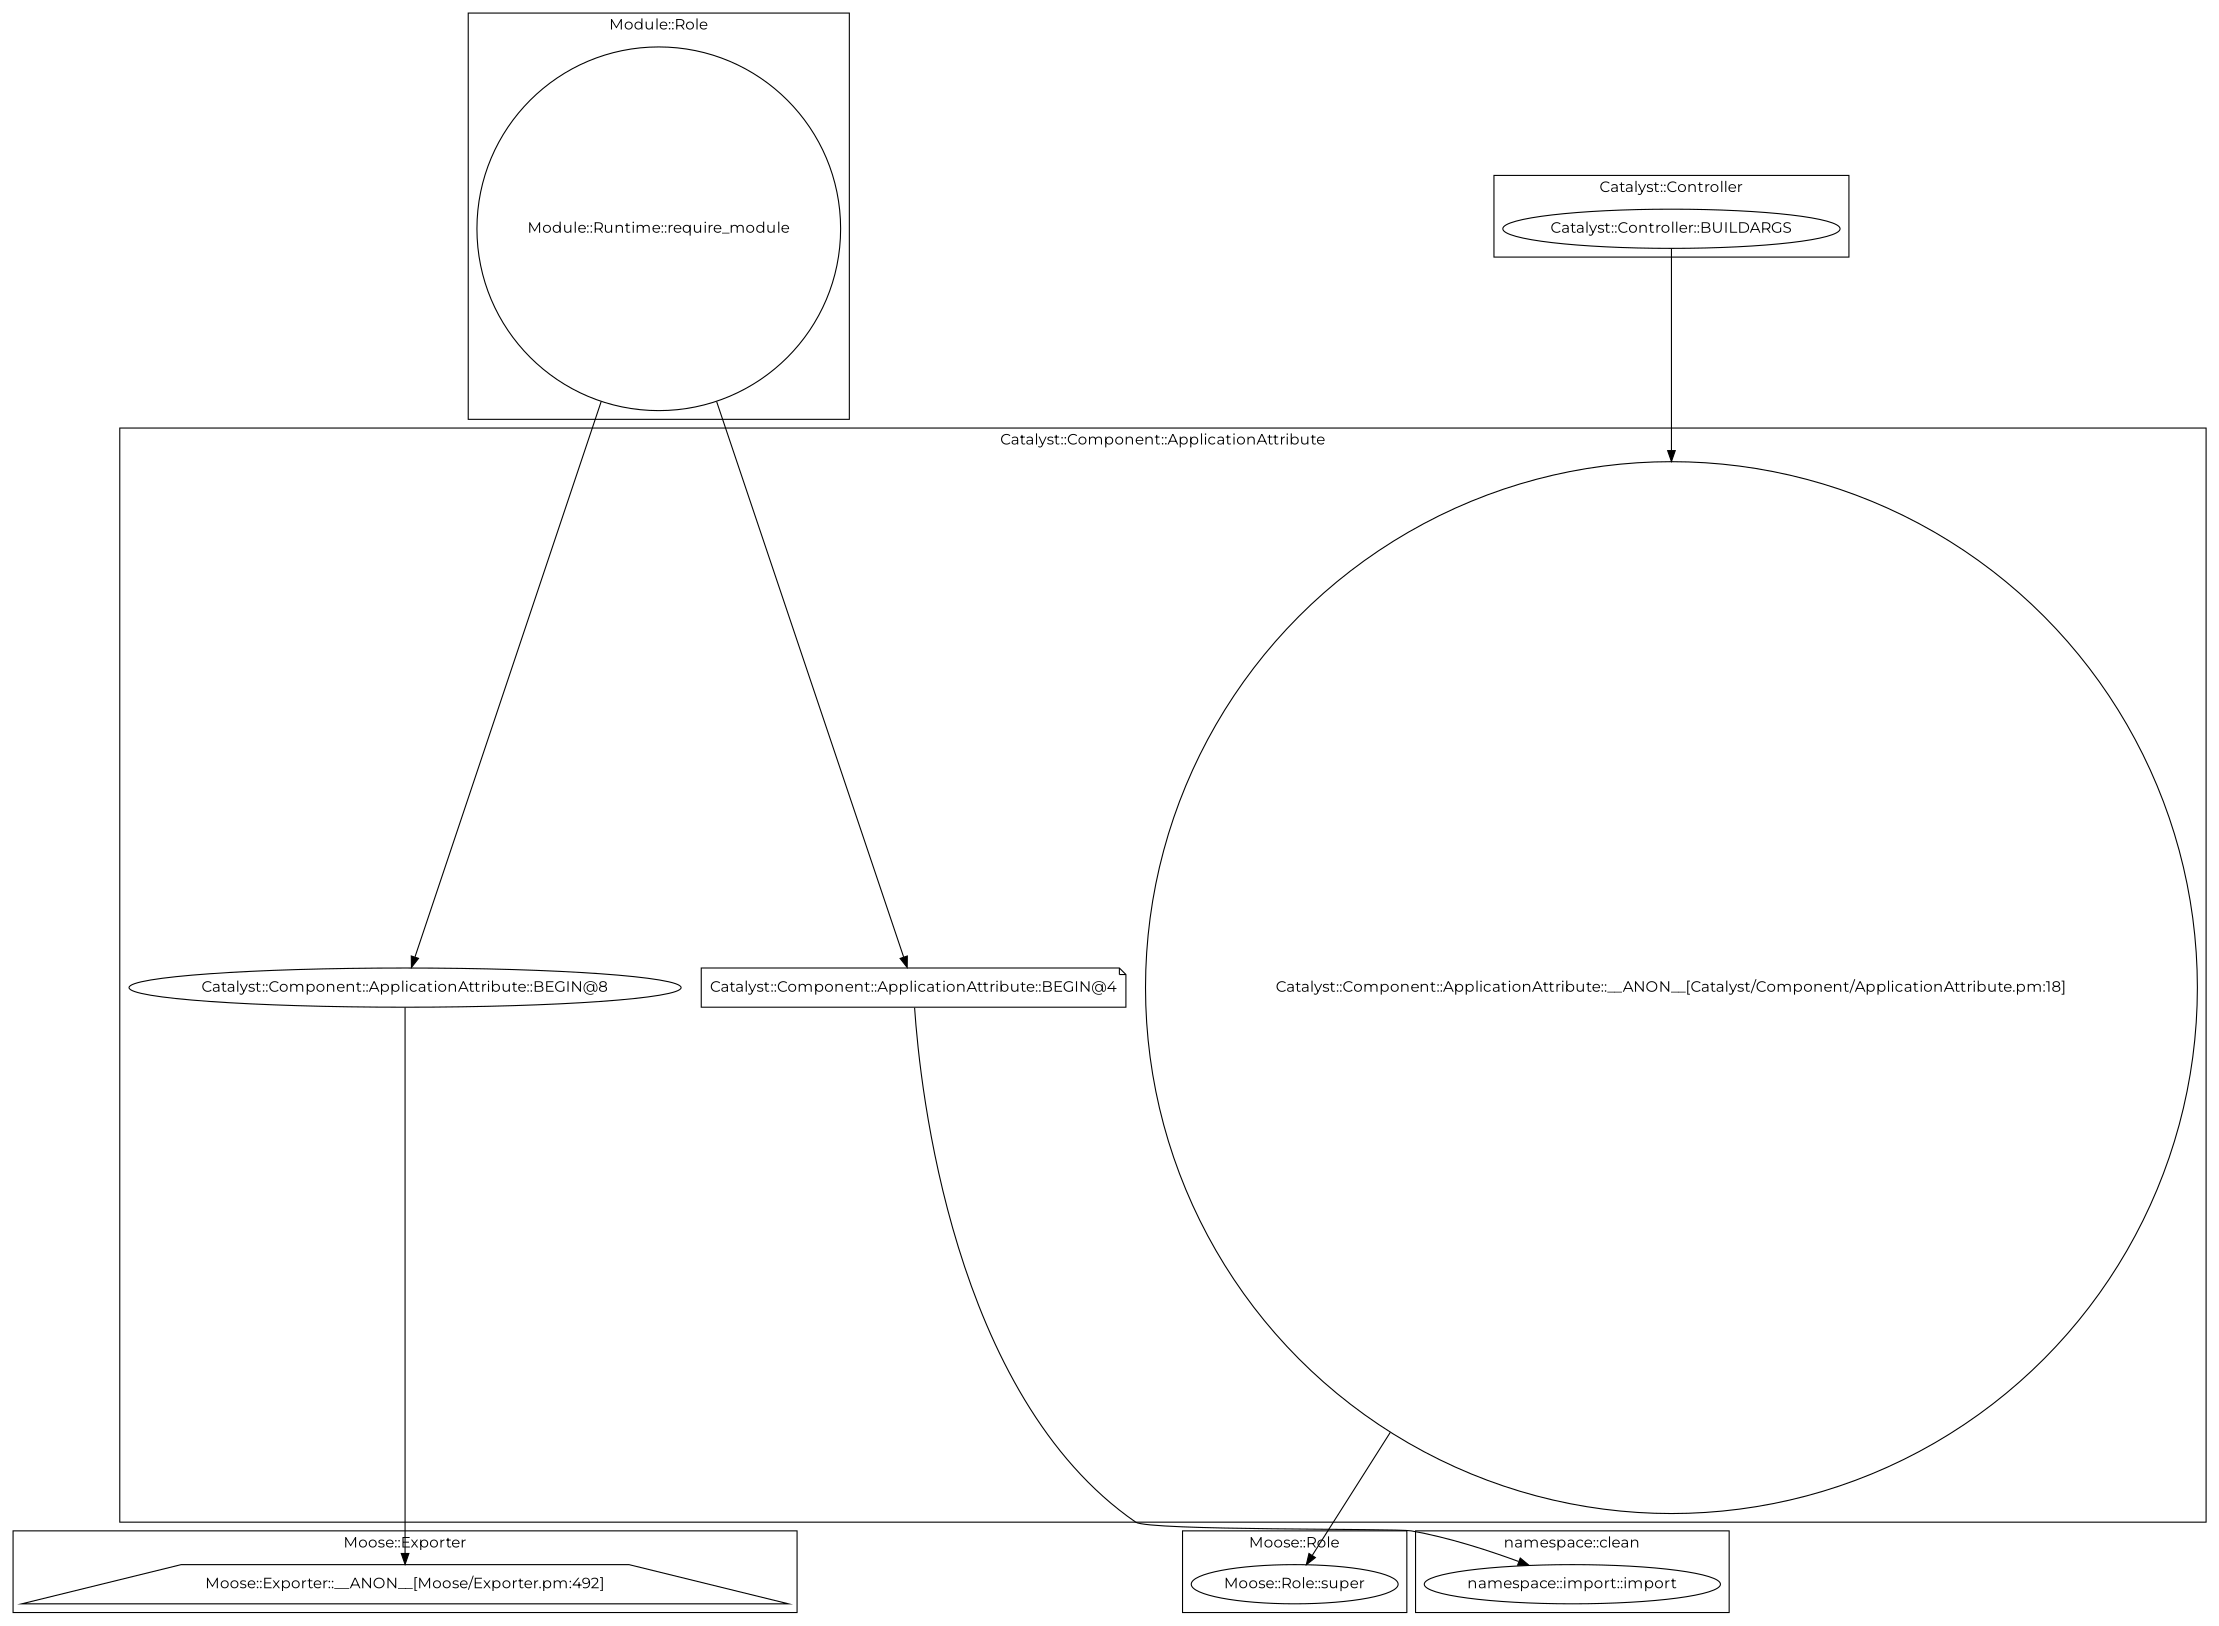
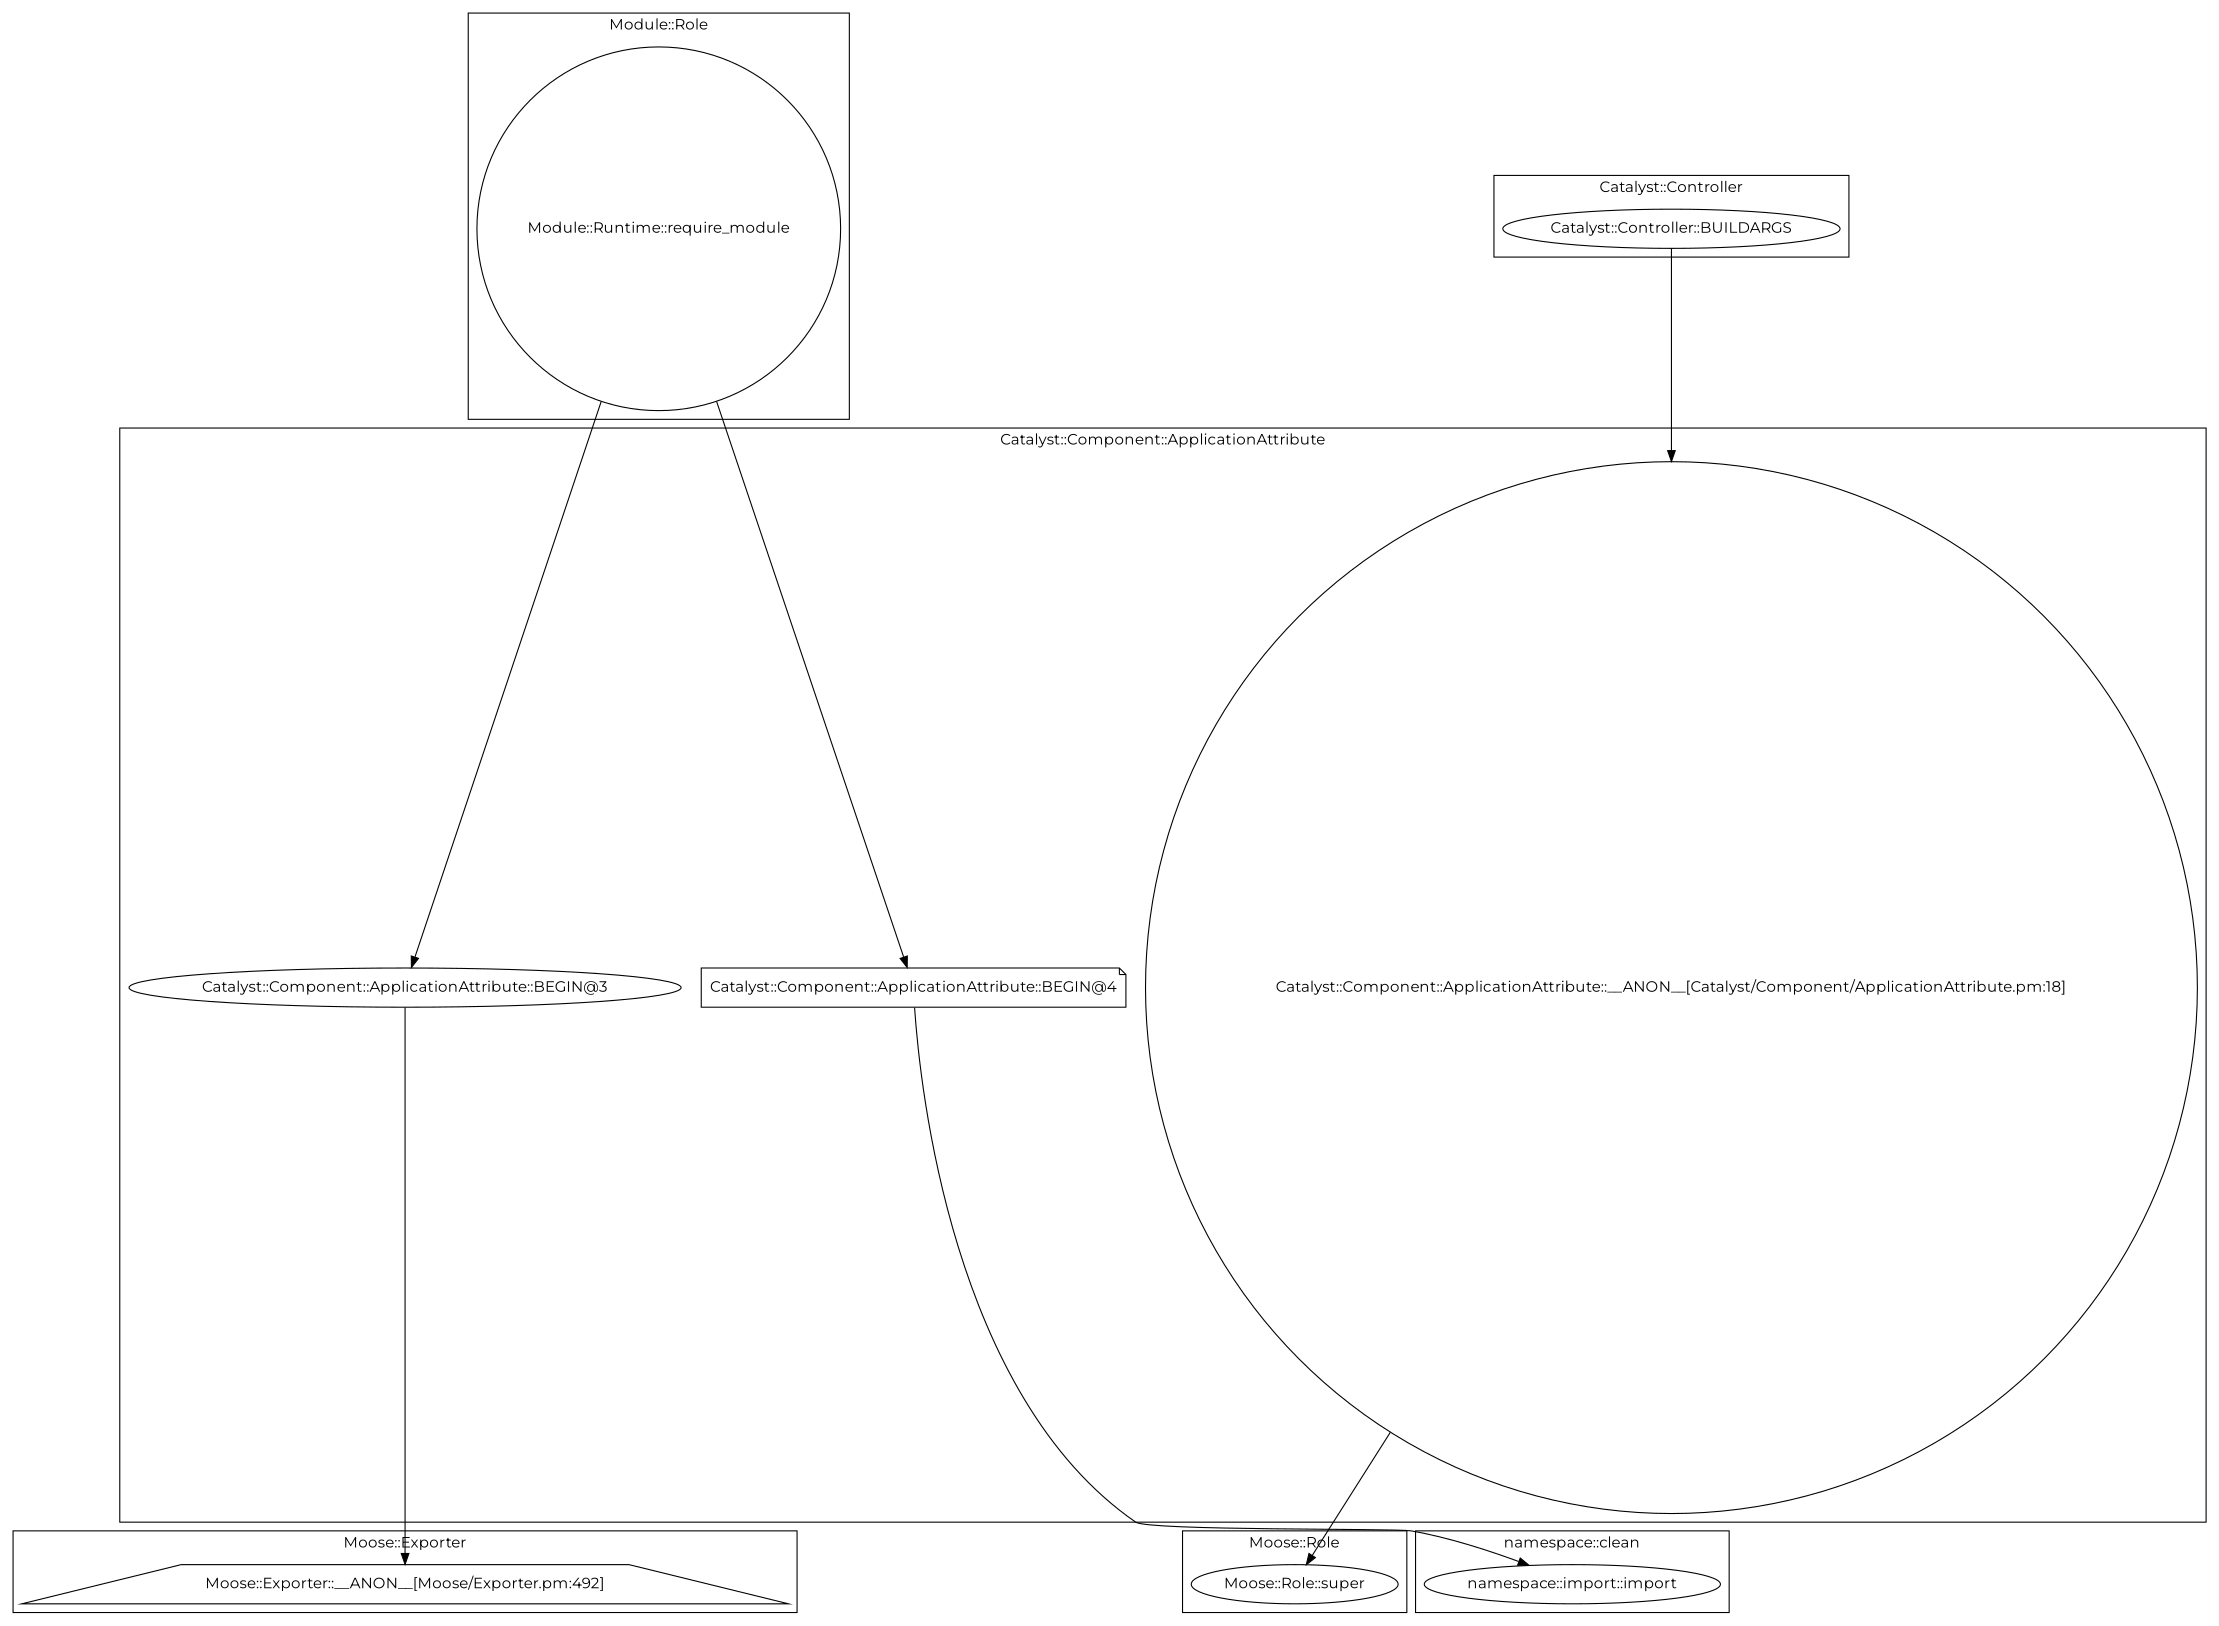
node "Catalyst::Component::ApplicationAttribute::BEGIN@8": label "Catalyst::Component::ApplicationAttribute::BEGIN@8" -> "Catalyst::Component::ApplicationAttribute::BEGIN@3"
